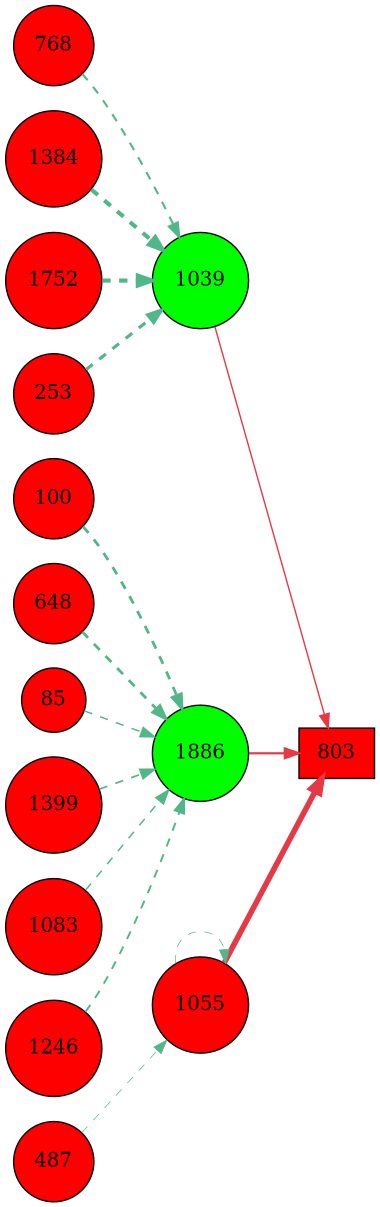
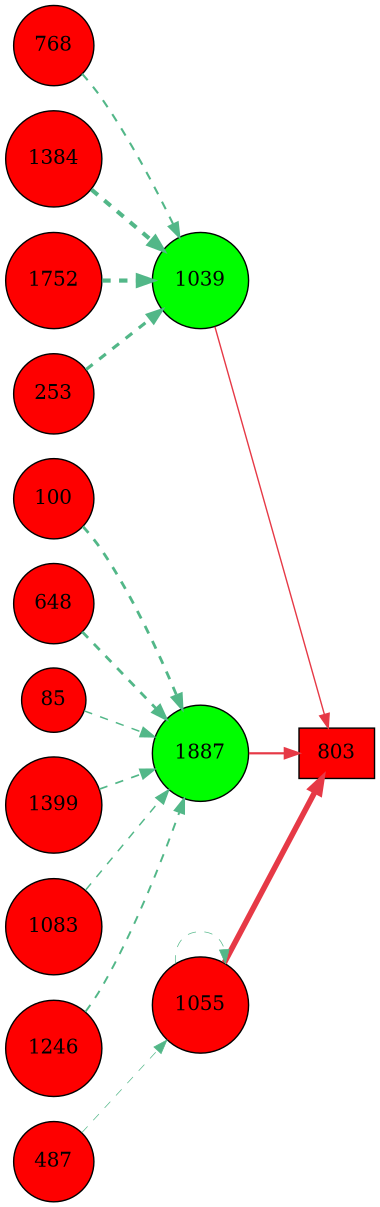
node "1886": label "1886" -> "1887"
